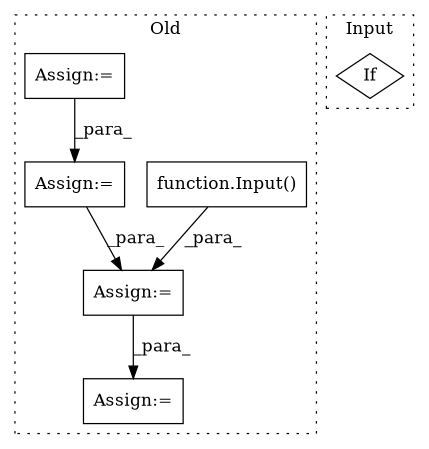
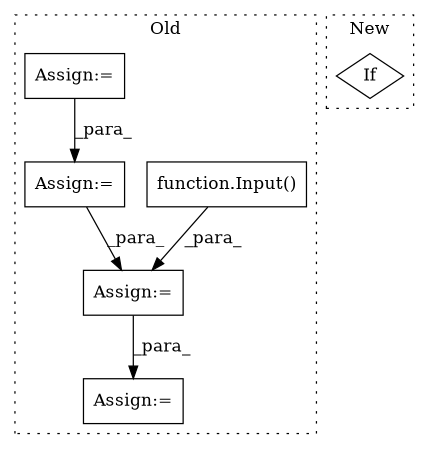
cluster "Input": label "Input" -> "New"
